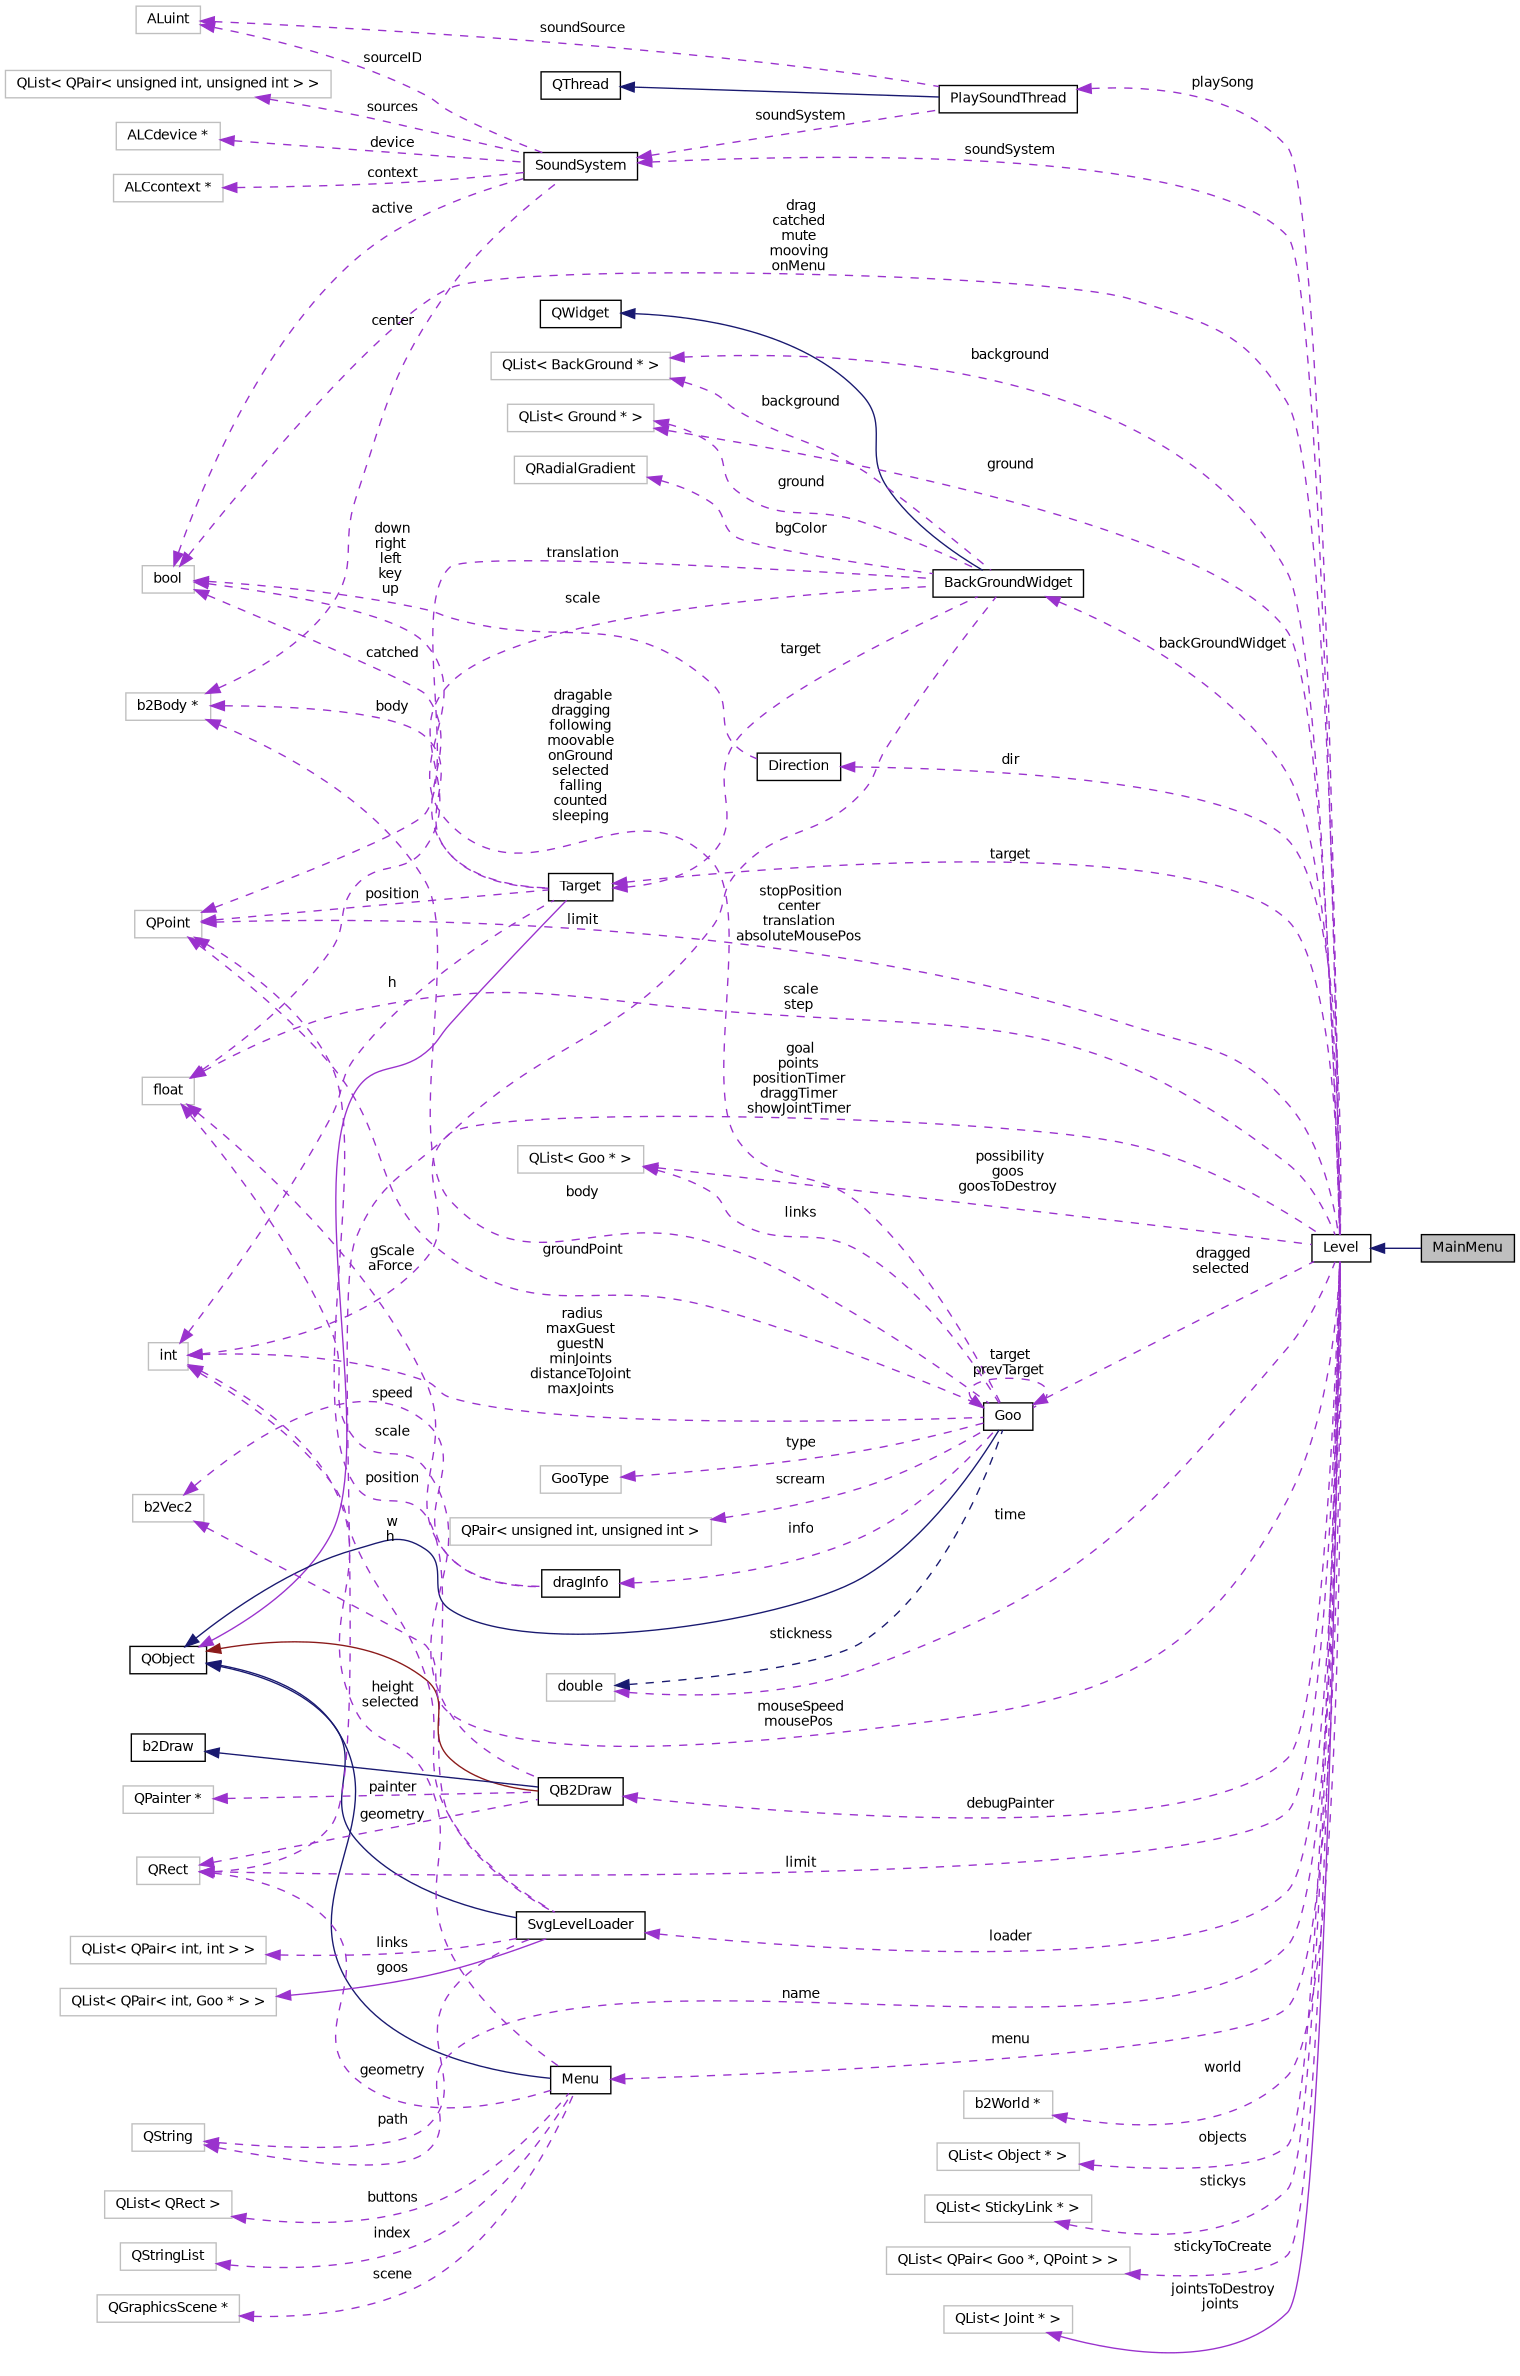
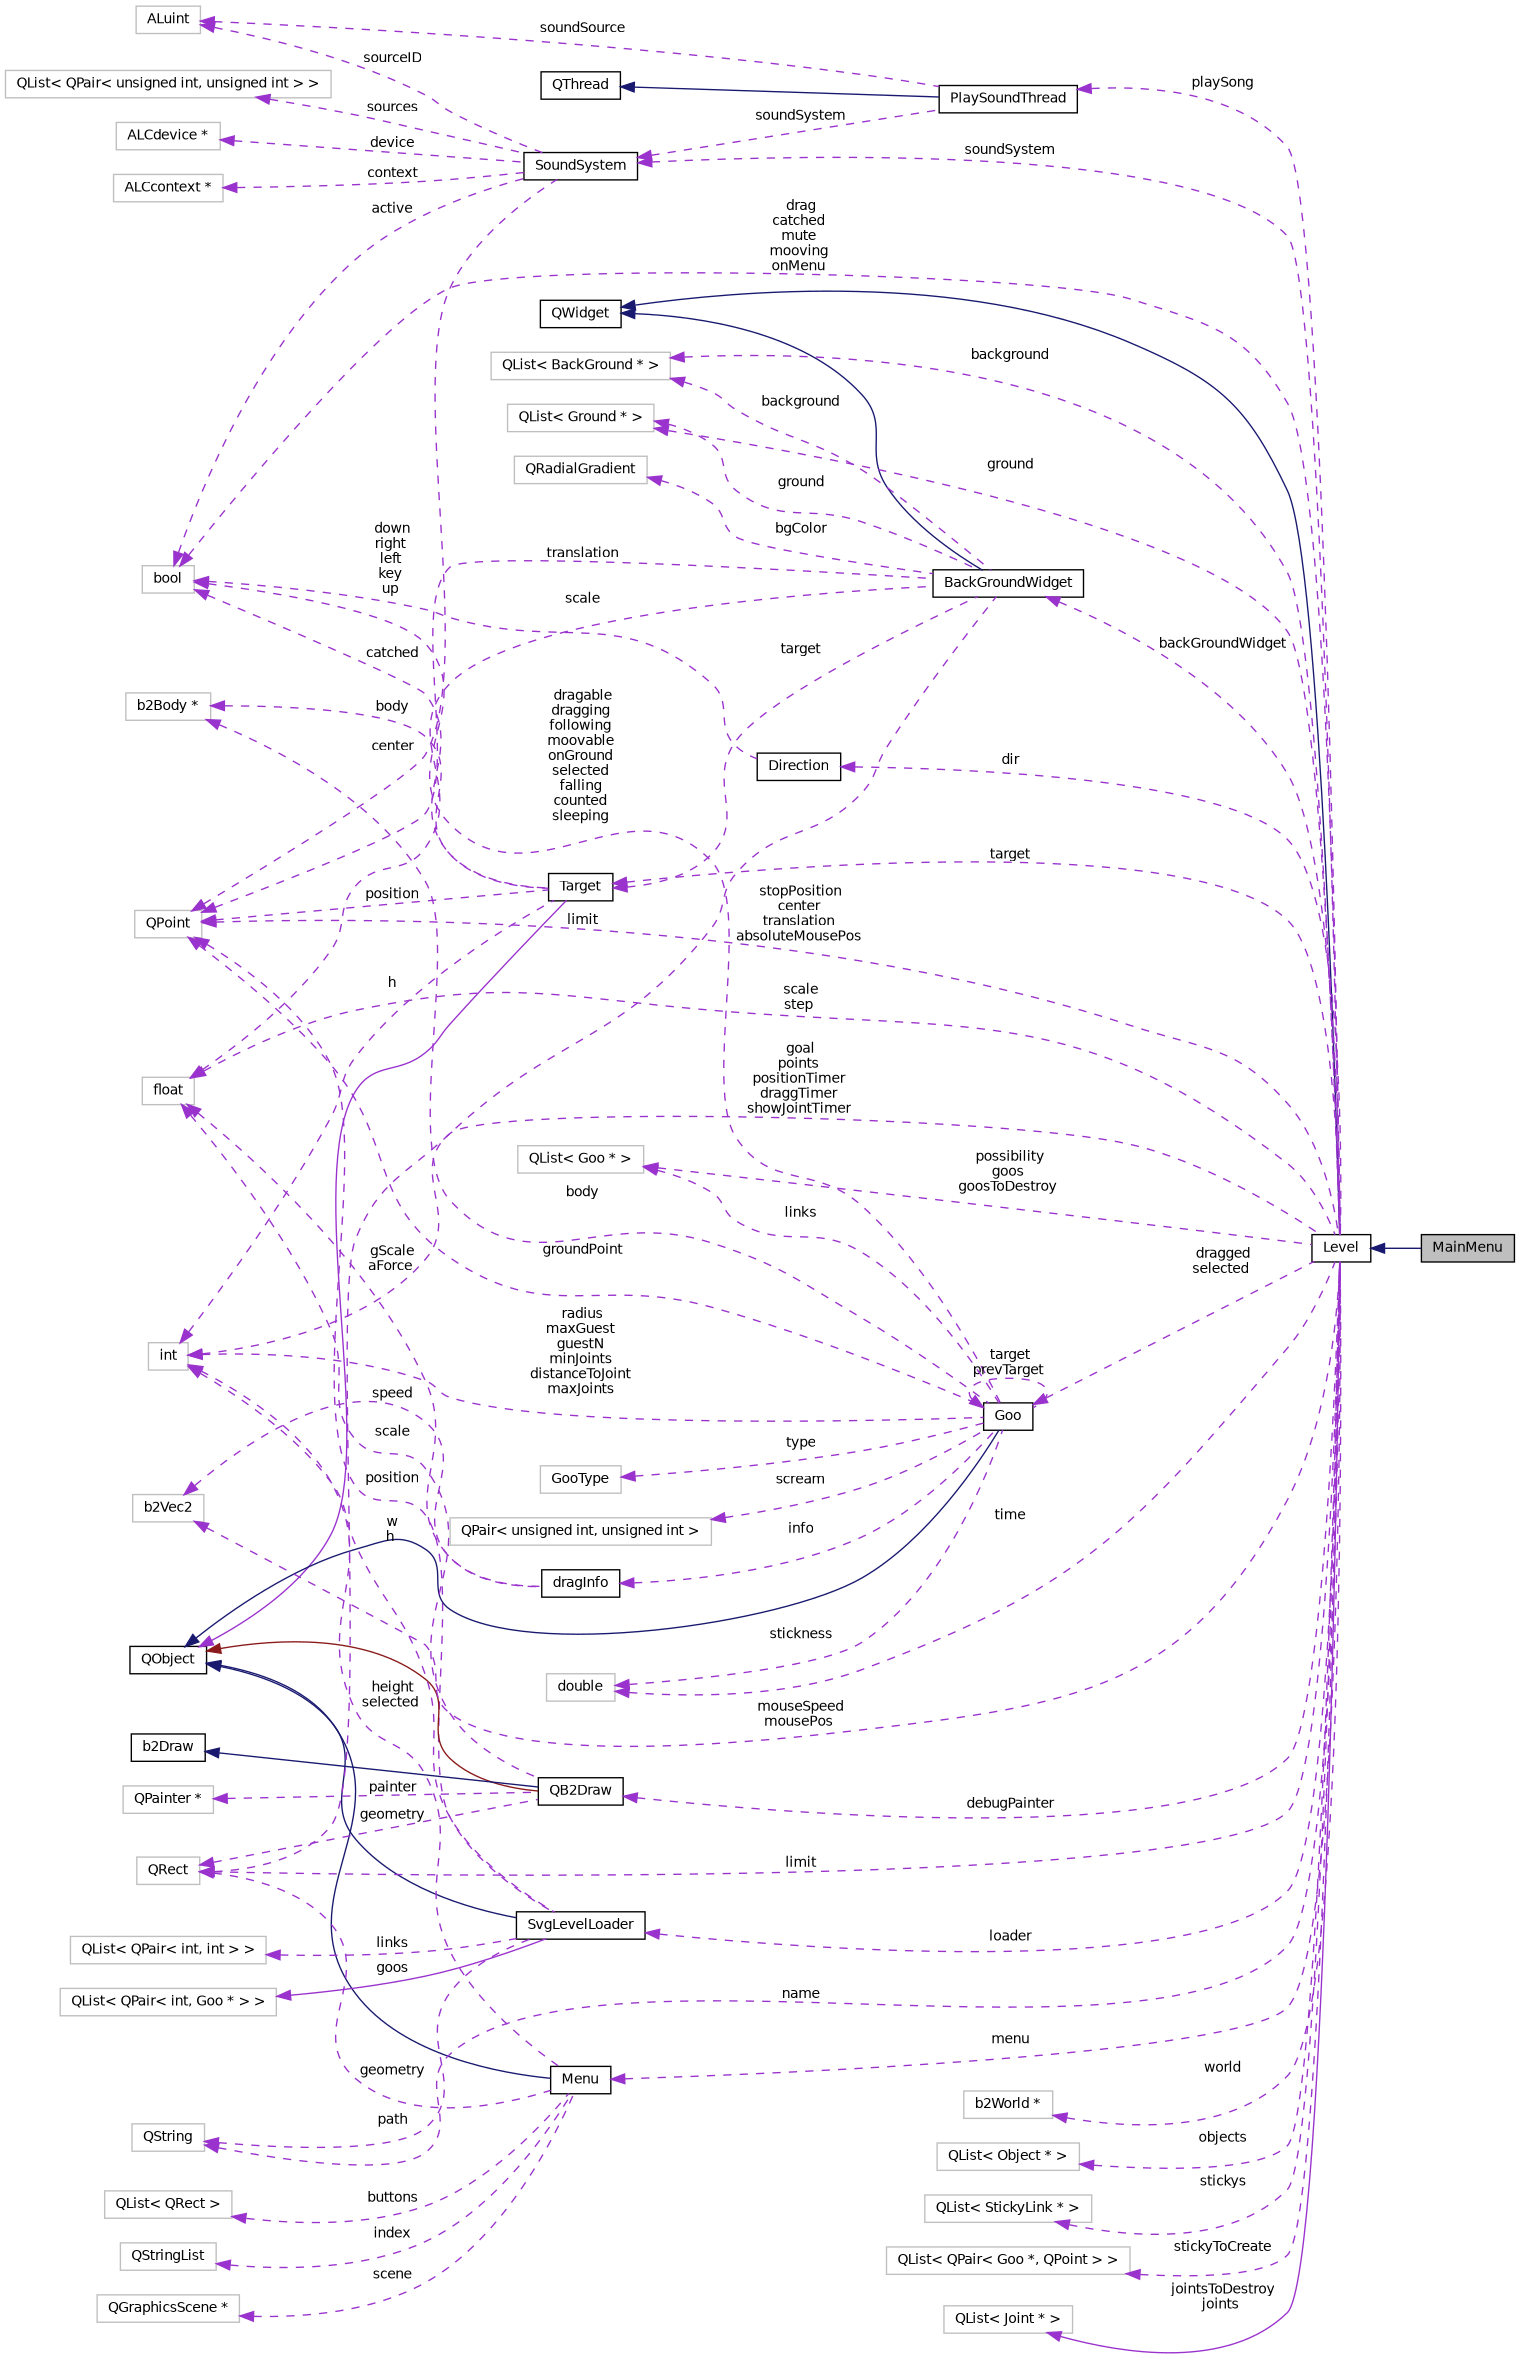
edge "SoundSystem" -> "b2Body *": now "SoundSystem" -> "QPoint"
edge "Level" -> "QWidget": added
edge "Goo" -> "double": color midnightblue -> darkorchid3
